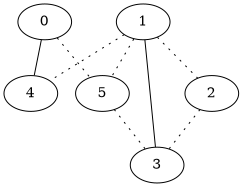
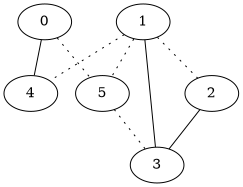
edge "2" -- "3": style dotted -> solid
